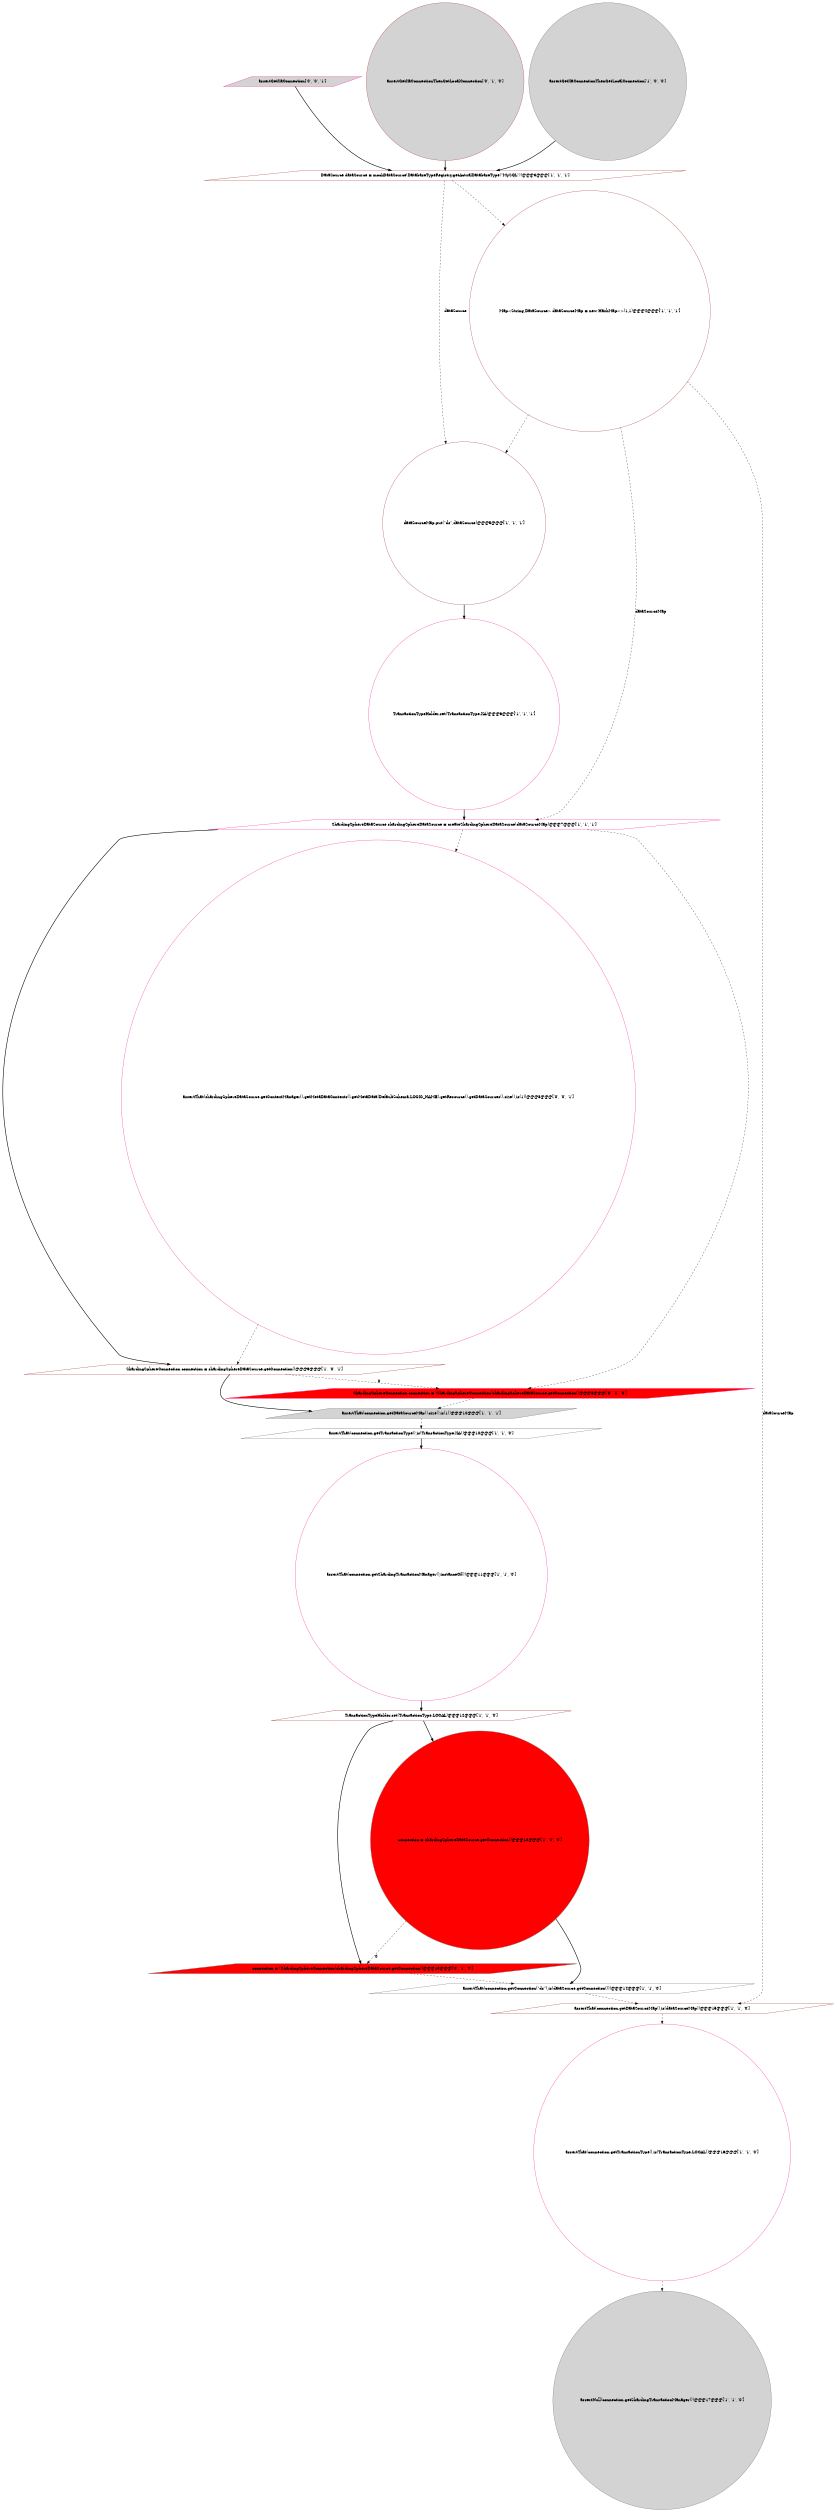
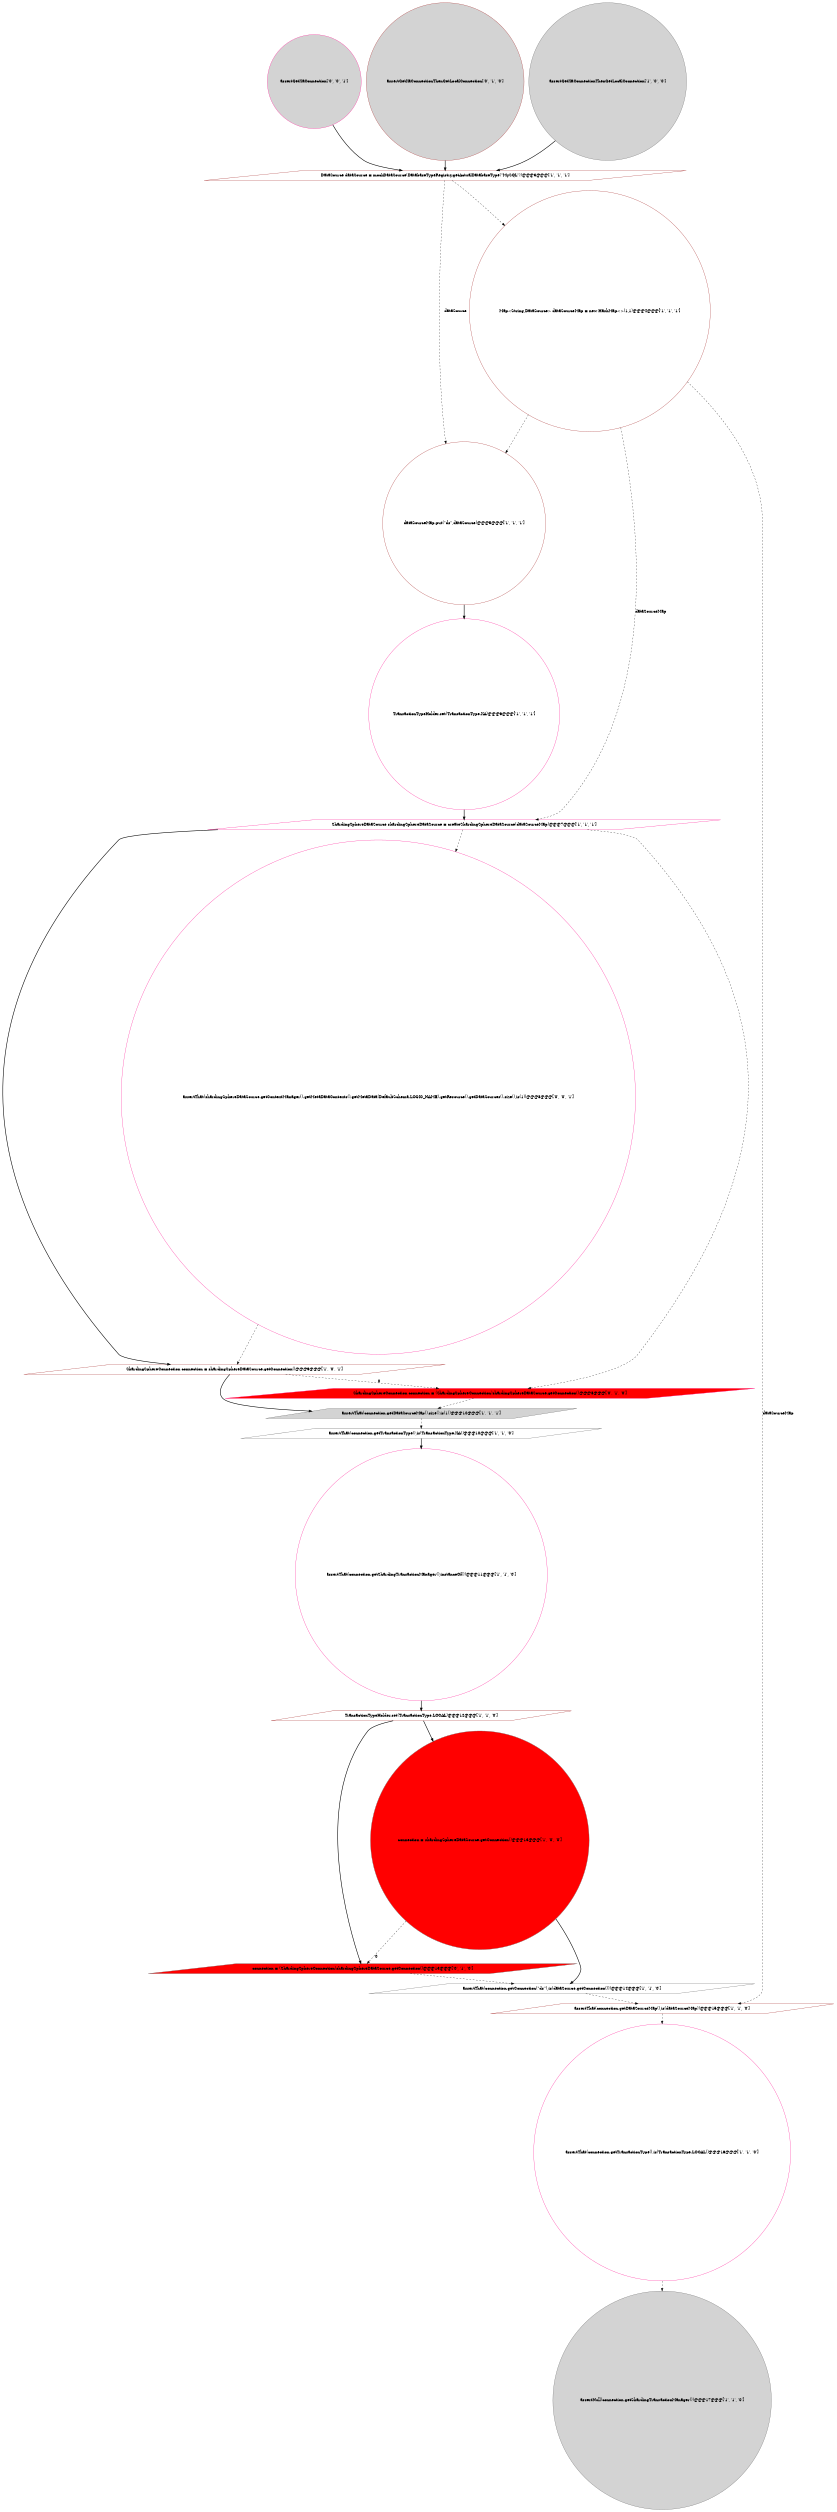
node "assertGetXaConnection['0', '0', '1']": shape parallelogram -> circle
